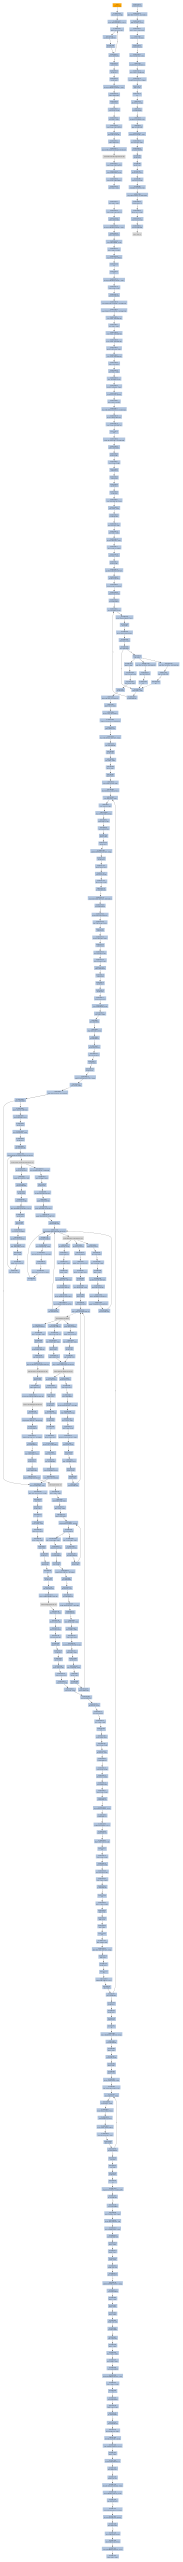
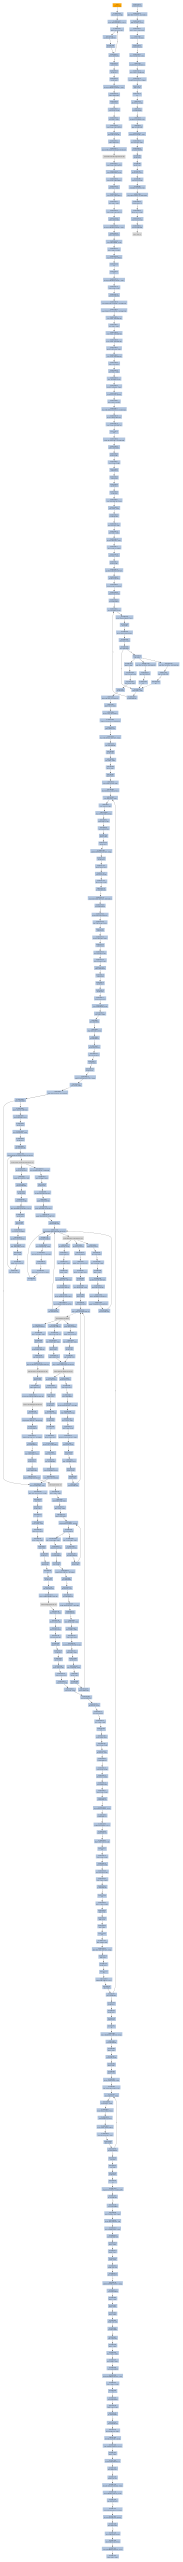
node "0x00407362 movl %eax, 0x0049f7c0": added
